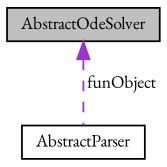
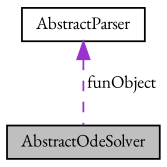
edge "AbstractParser" -> "AbstractOdeSolver": reversed
